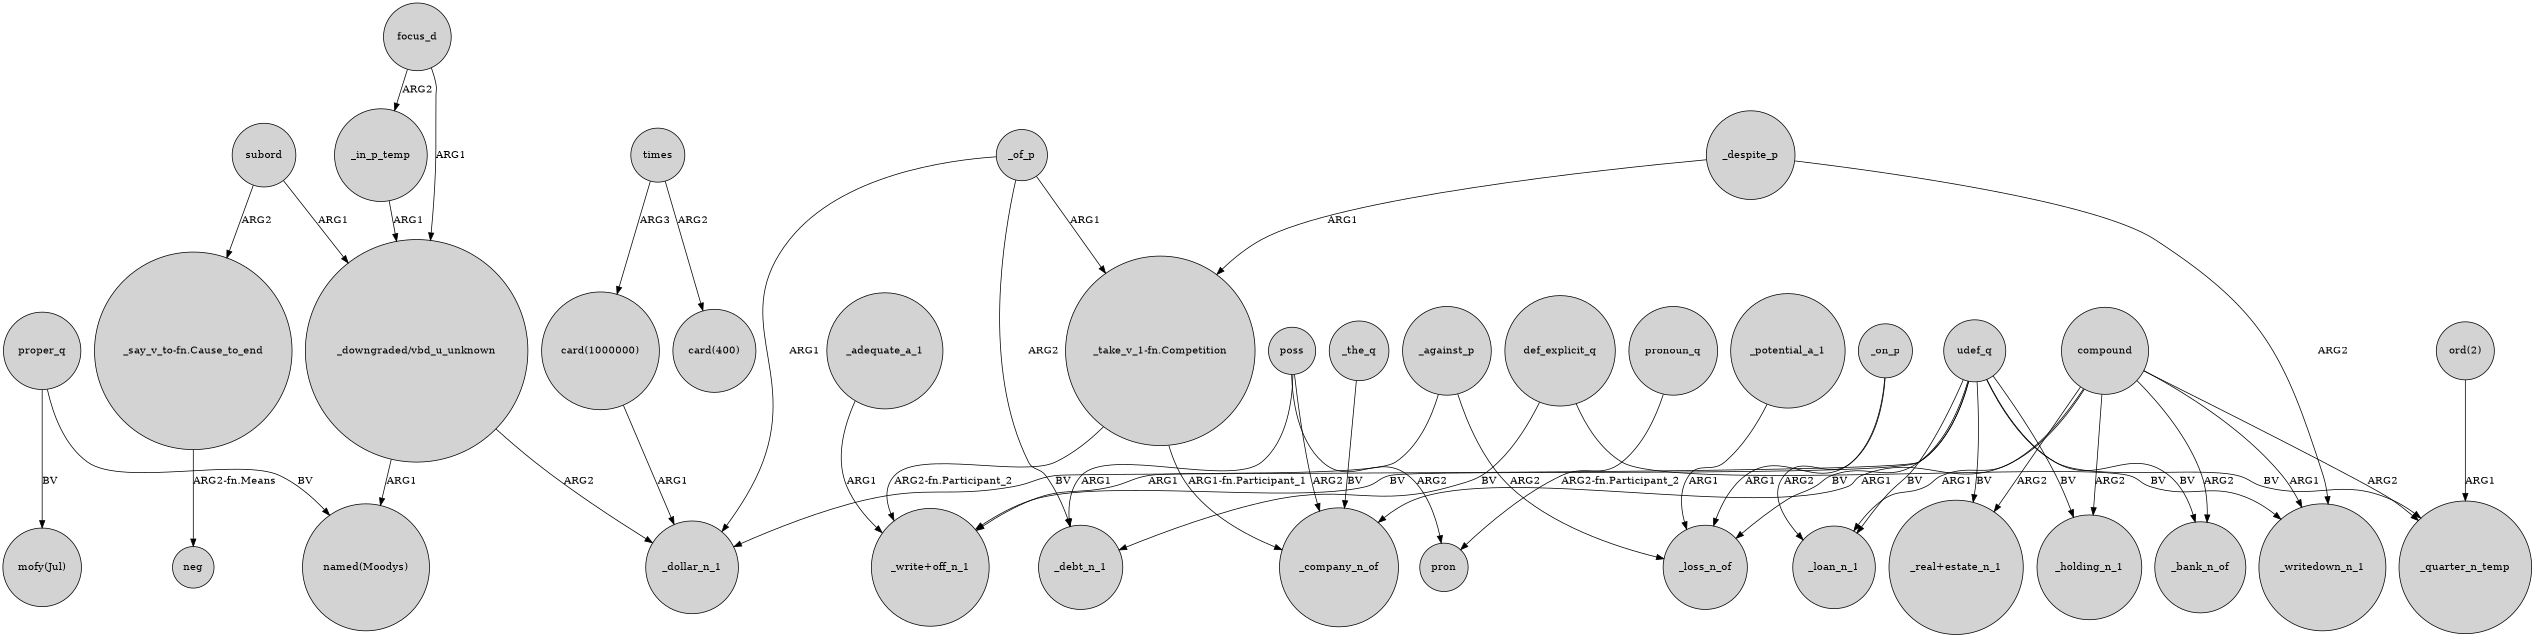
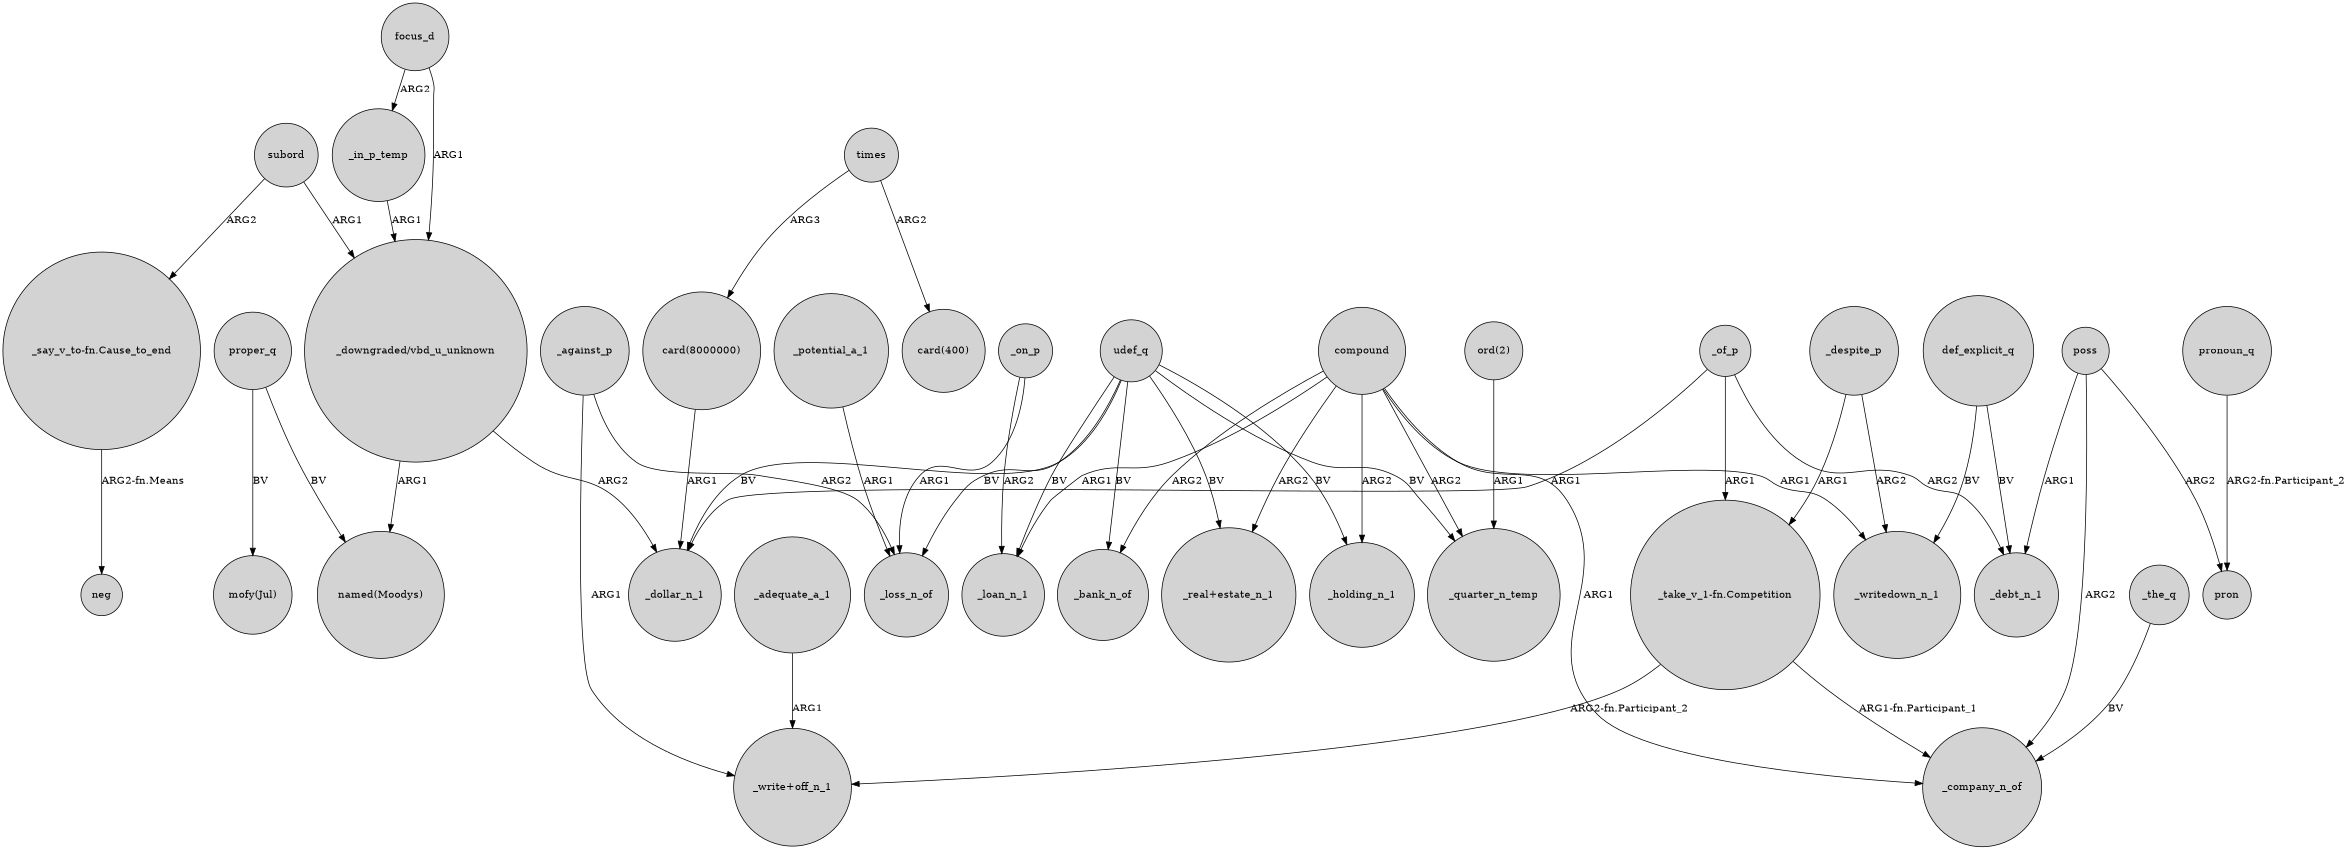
node "card(1000000)": label "card(1000000)" -> "card(8000000)"
edge "udef_q" -> "_write+off_n_1": removed, label "BV"
